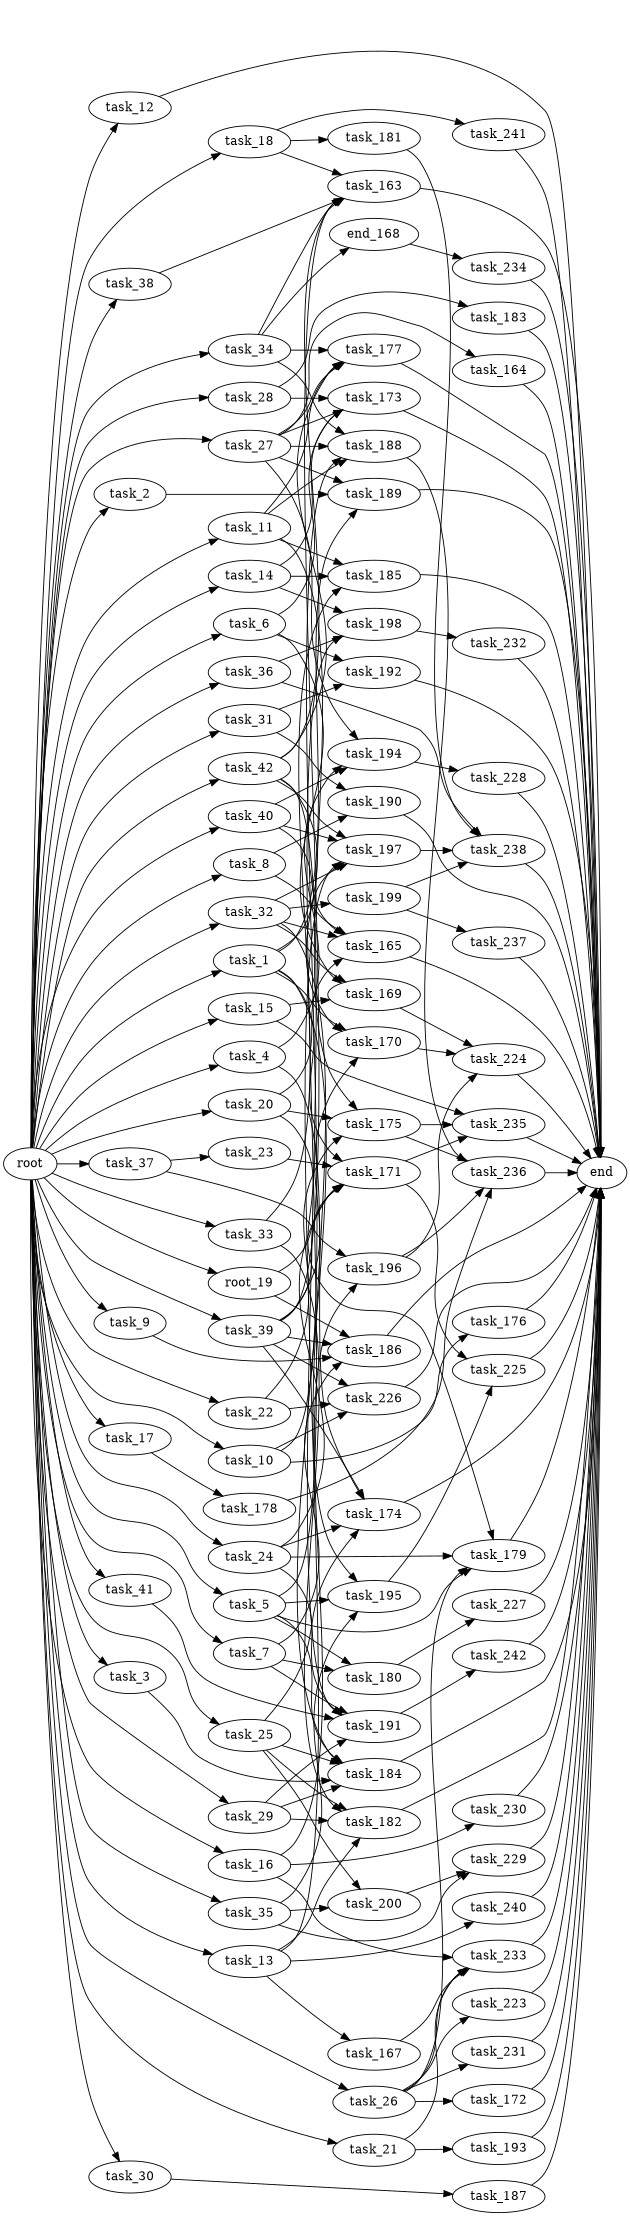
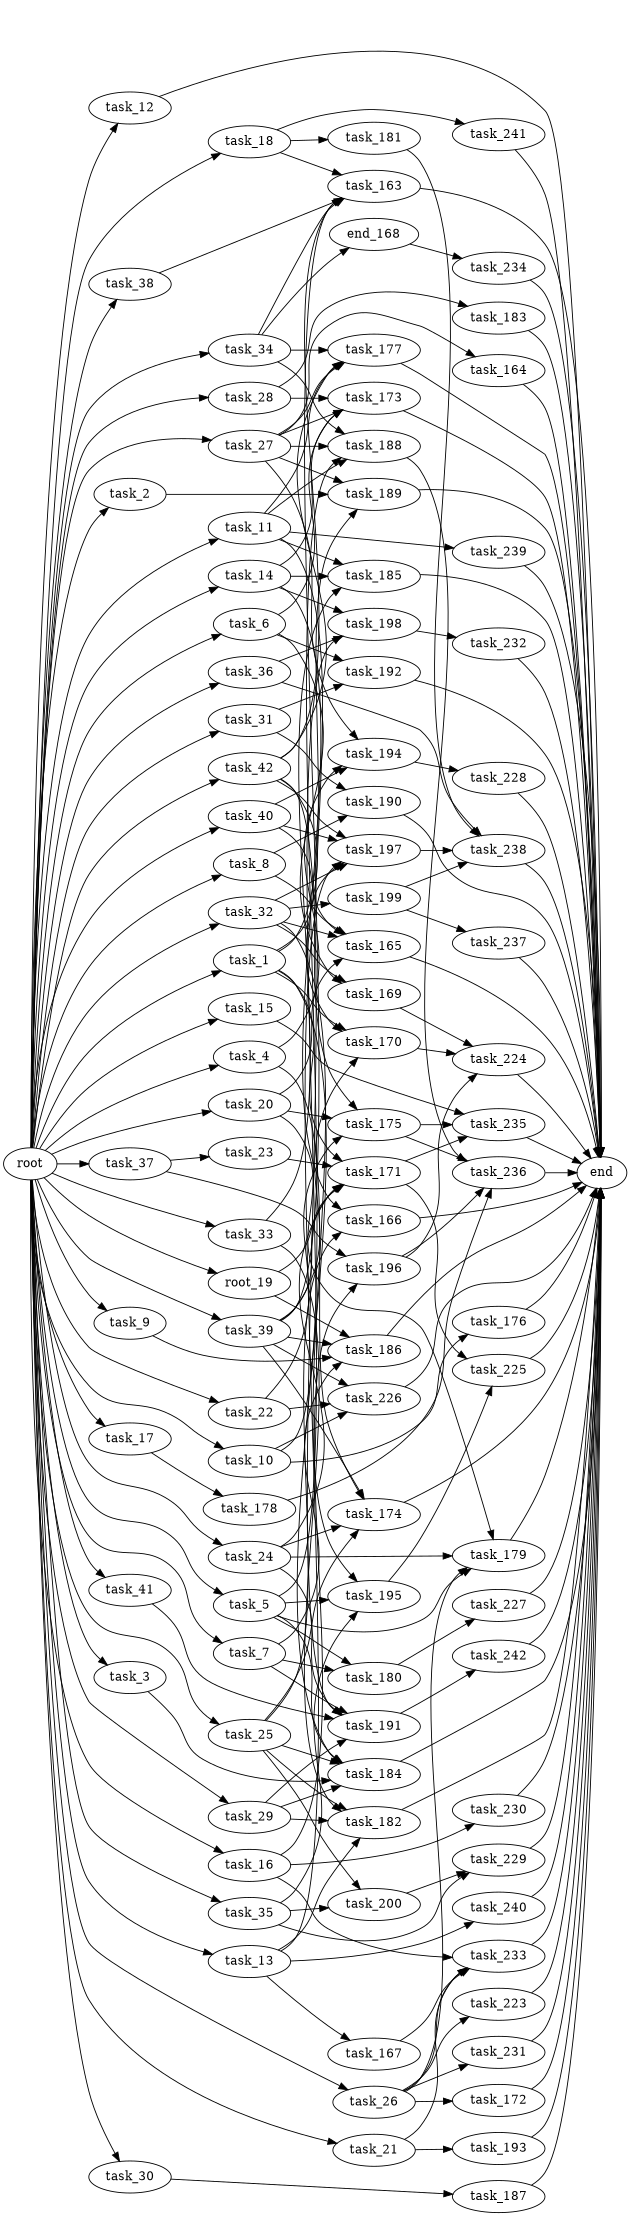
node "task_239": added
edge "task_15" -> "task_169": removed
node "task_166": added
